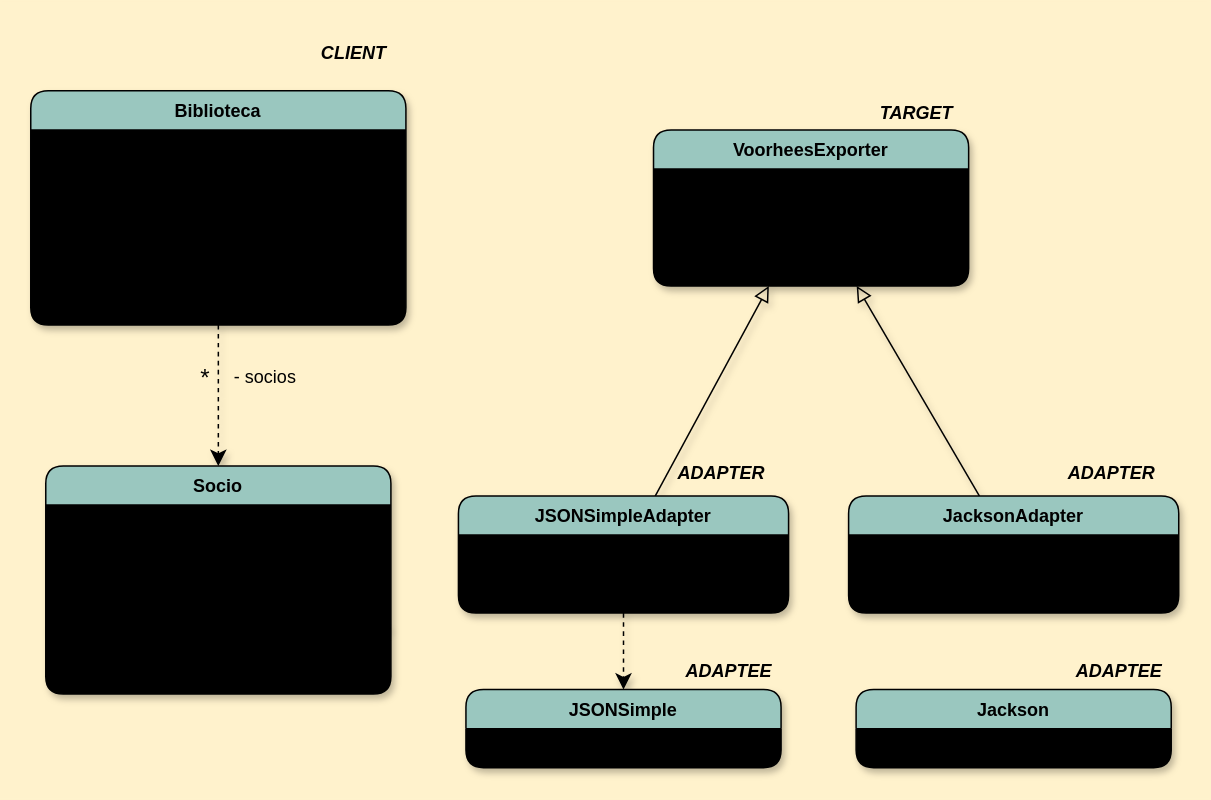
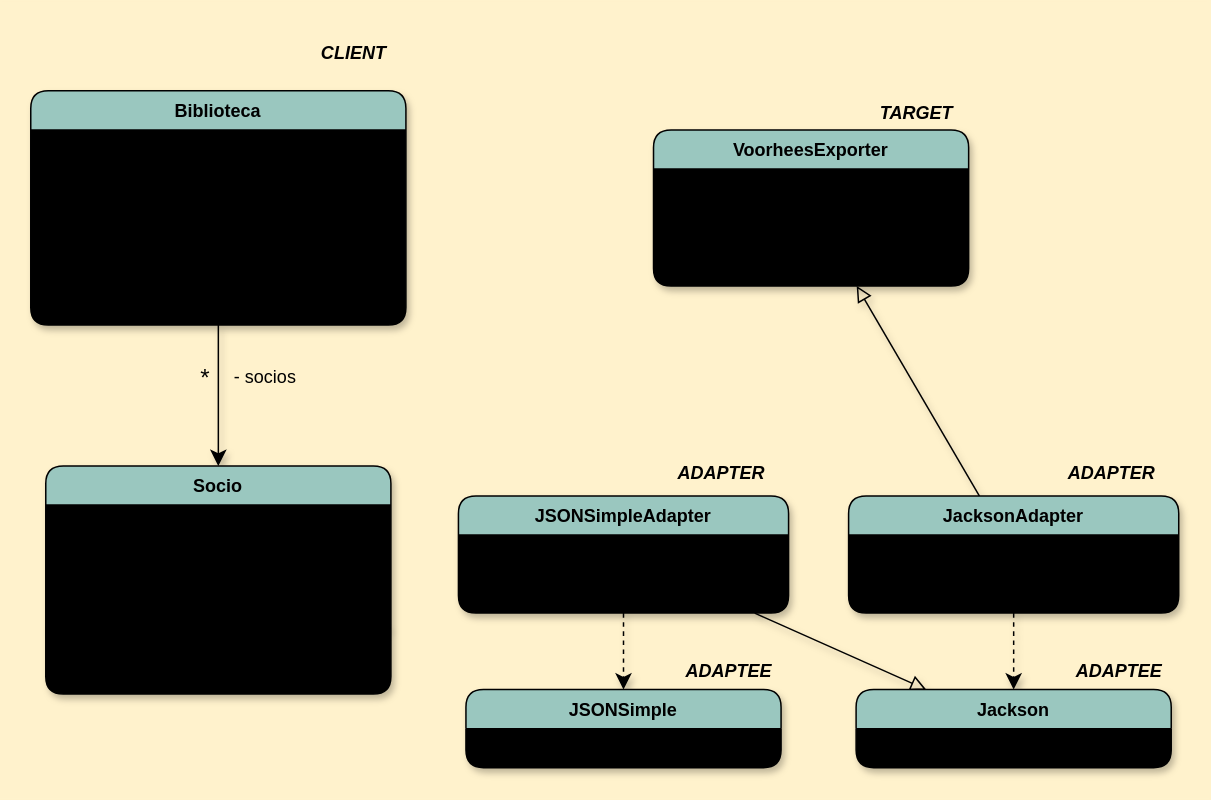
edge "Biblioteca" -> "Socio": style dashed -> solid
edge "JSONSimpleAdapter" -> "VoorheesExporter": now "JSONSimpleAdapter" -> "Jackson"
edge "JacksonAdapter" -> "Jackson": added
